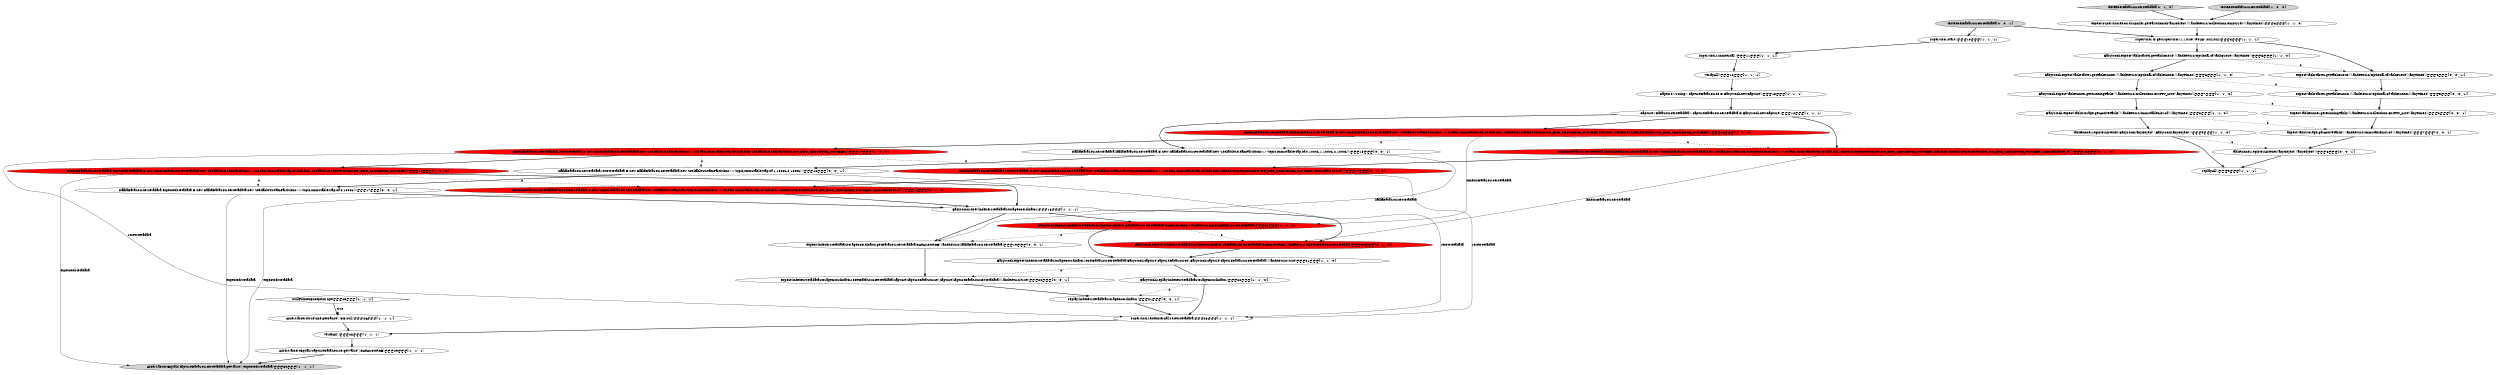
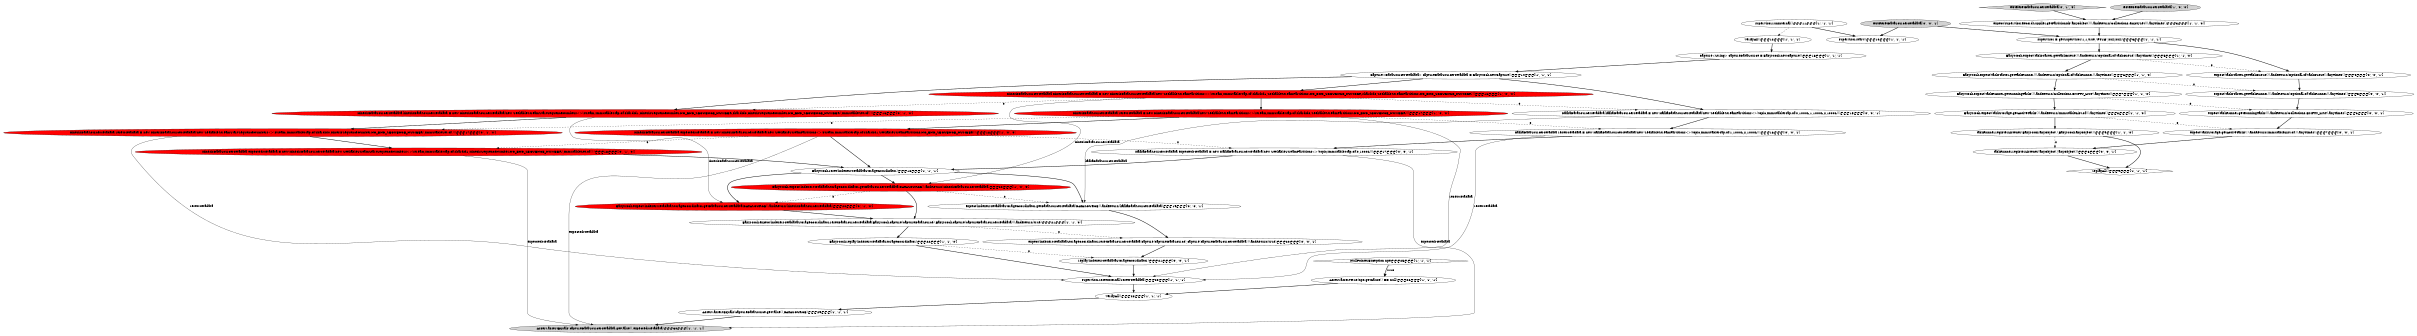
edge "supervisor.start()@@@10@@@['1', '1', '1']" -> "supervisor.runInternal()@@@11@@@['1', '1', '1']": reversed
edge "supervisor.runInternal()@@@11@@@['1', '1', '1']" -> "verifyAll()@@@12@@@['1', '1', '1']": style bold -> dashed
node "replayAll()@@@9@@@['1', '1', '1']": shape ellipse -> diamond
